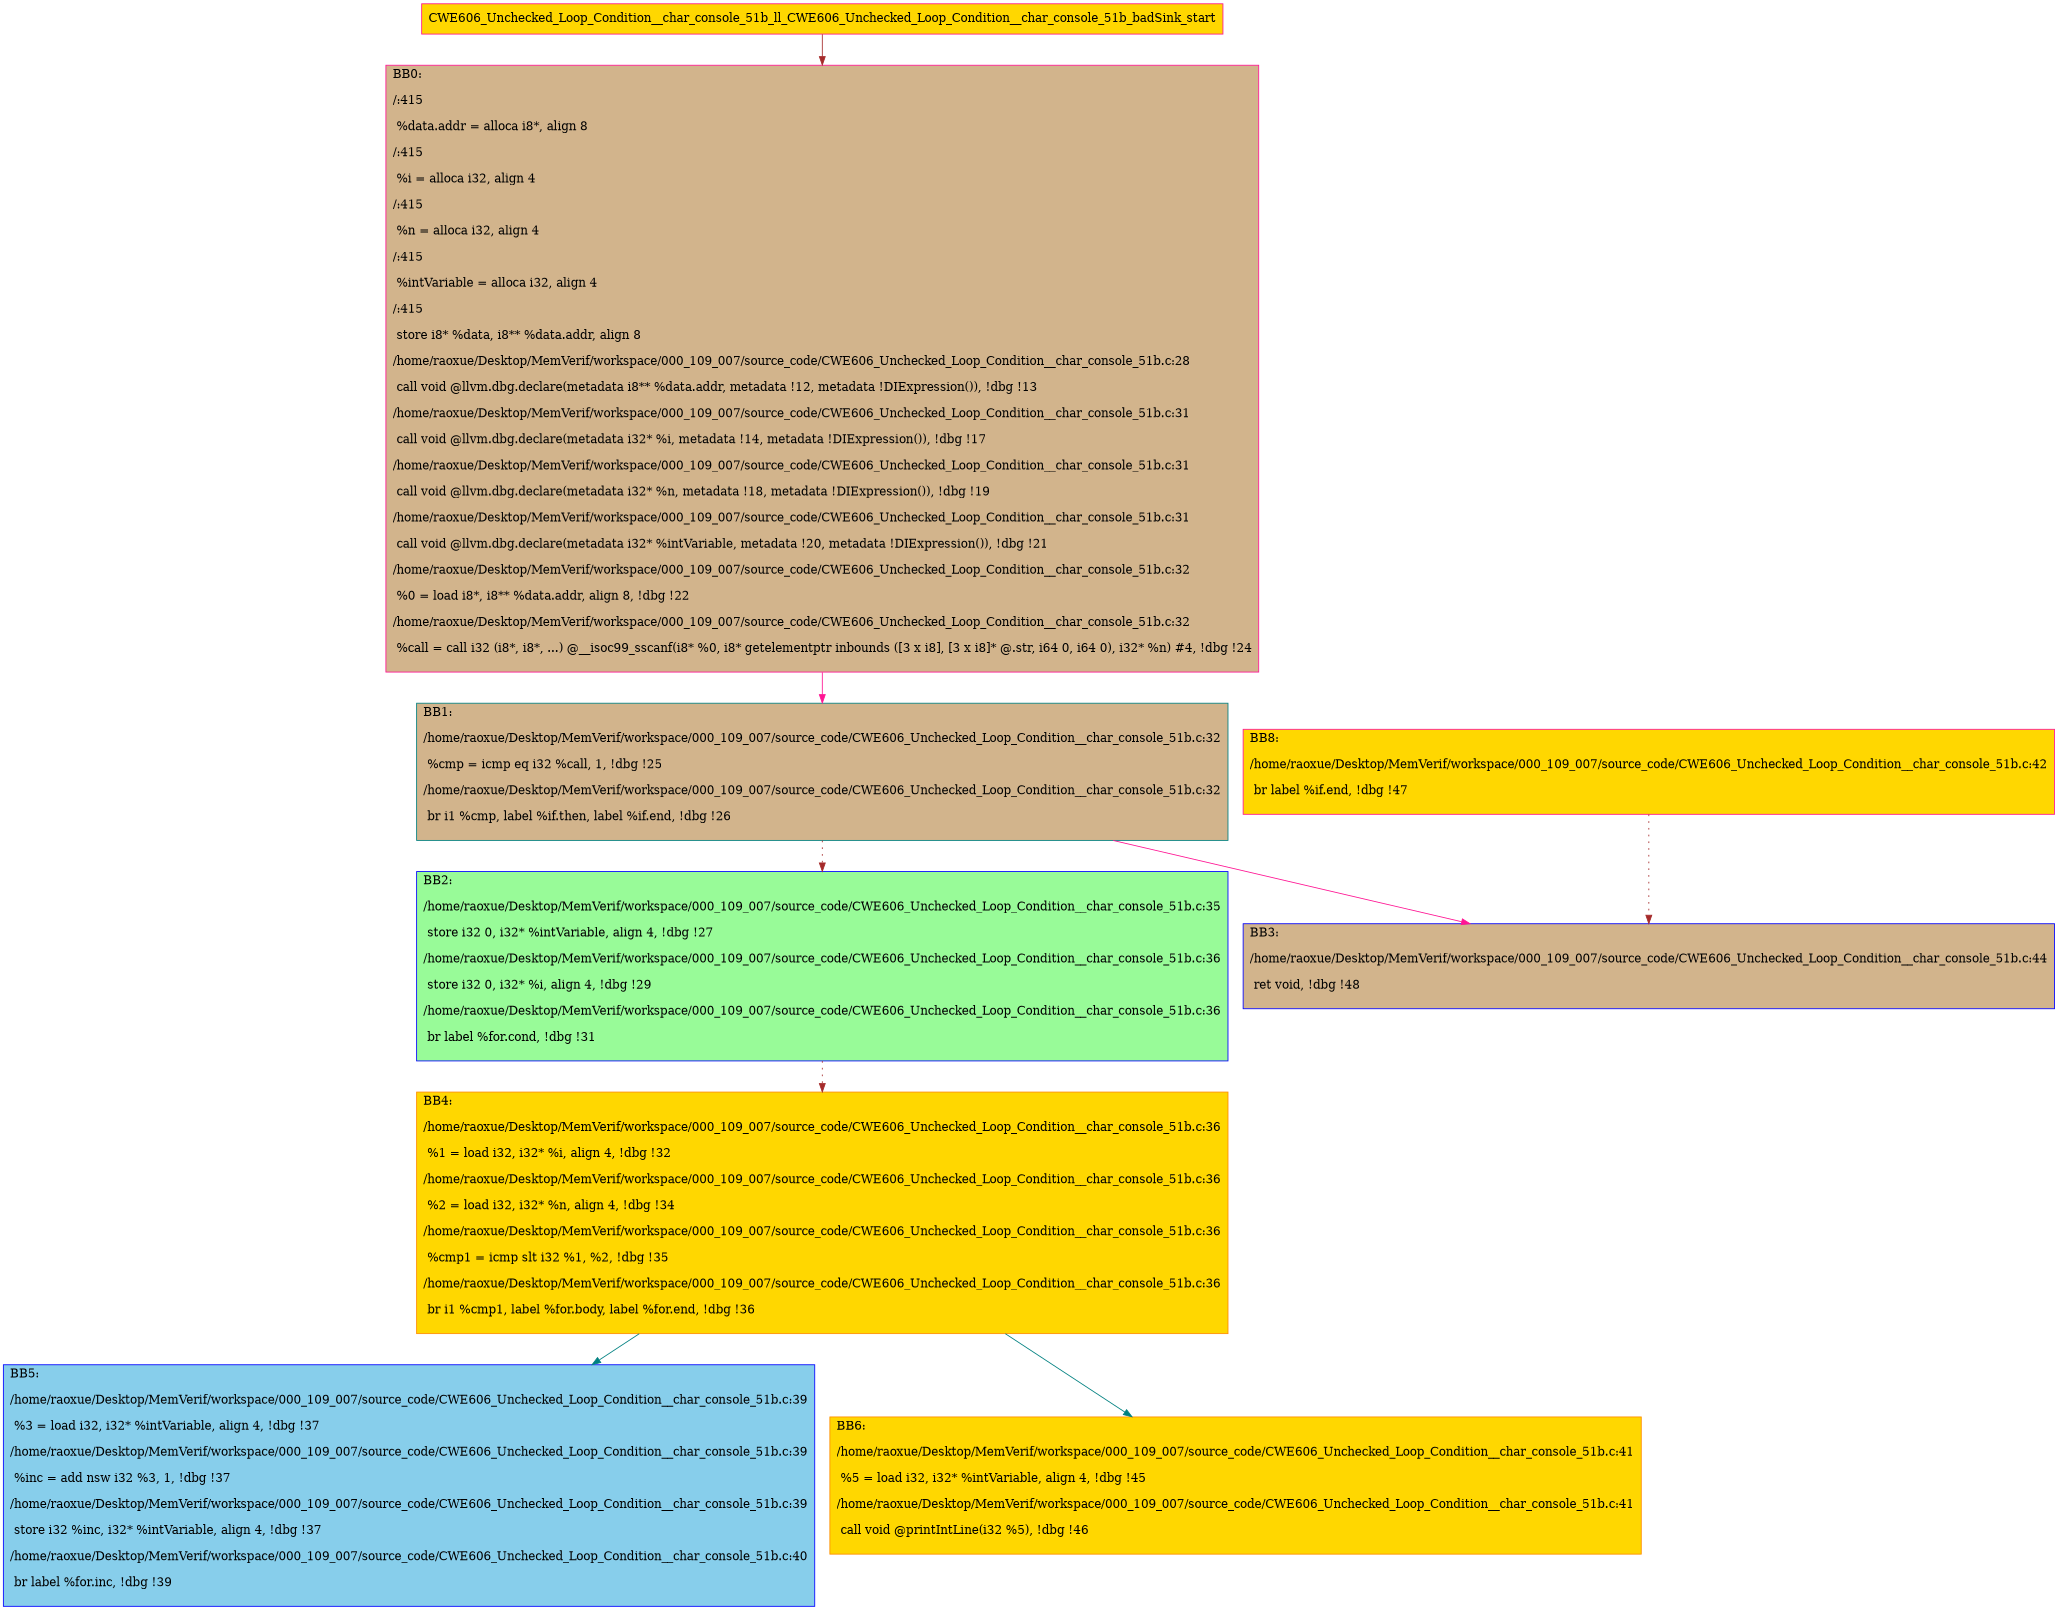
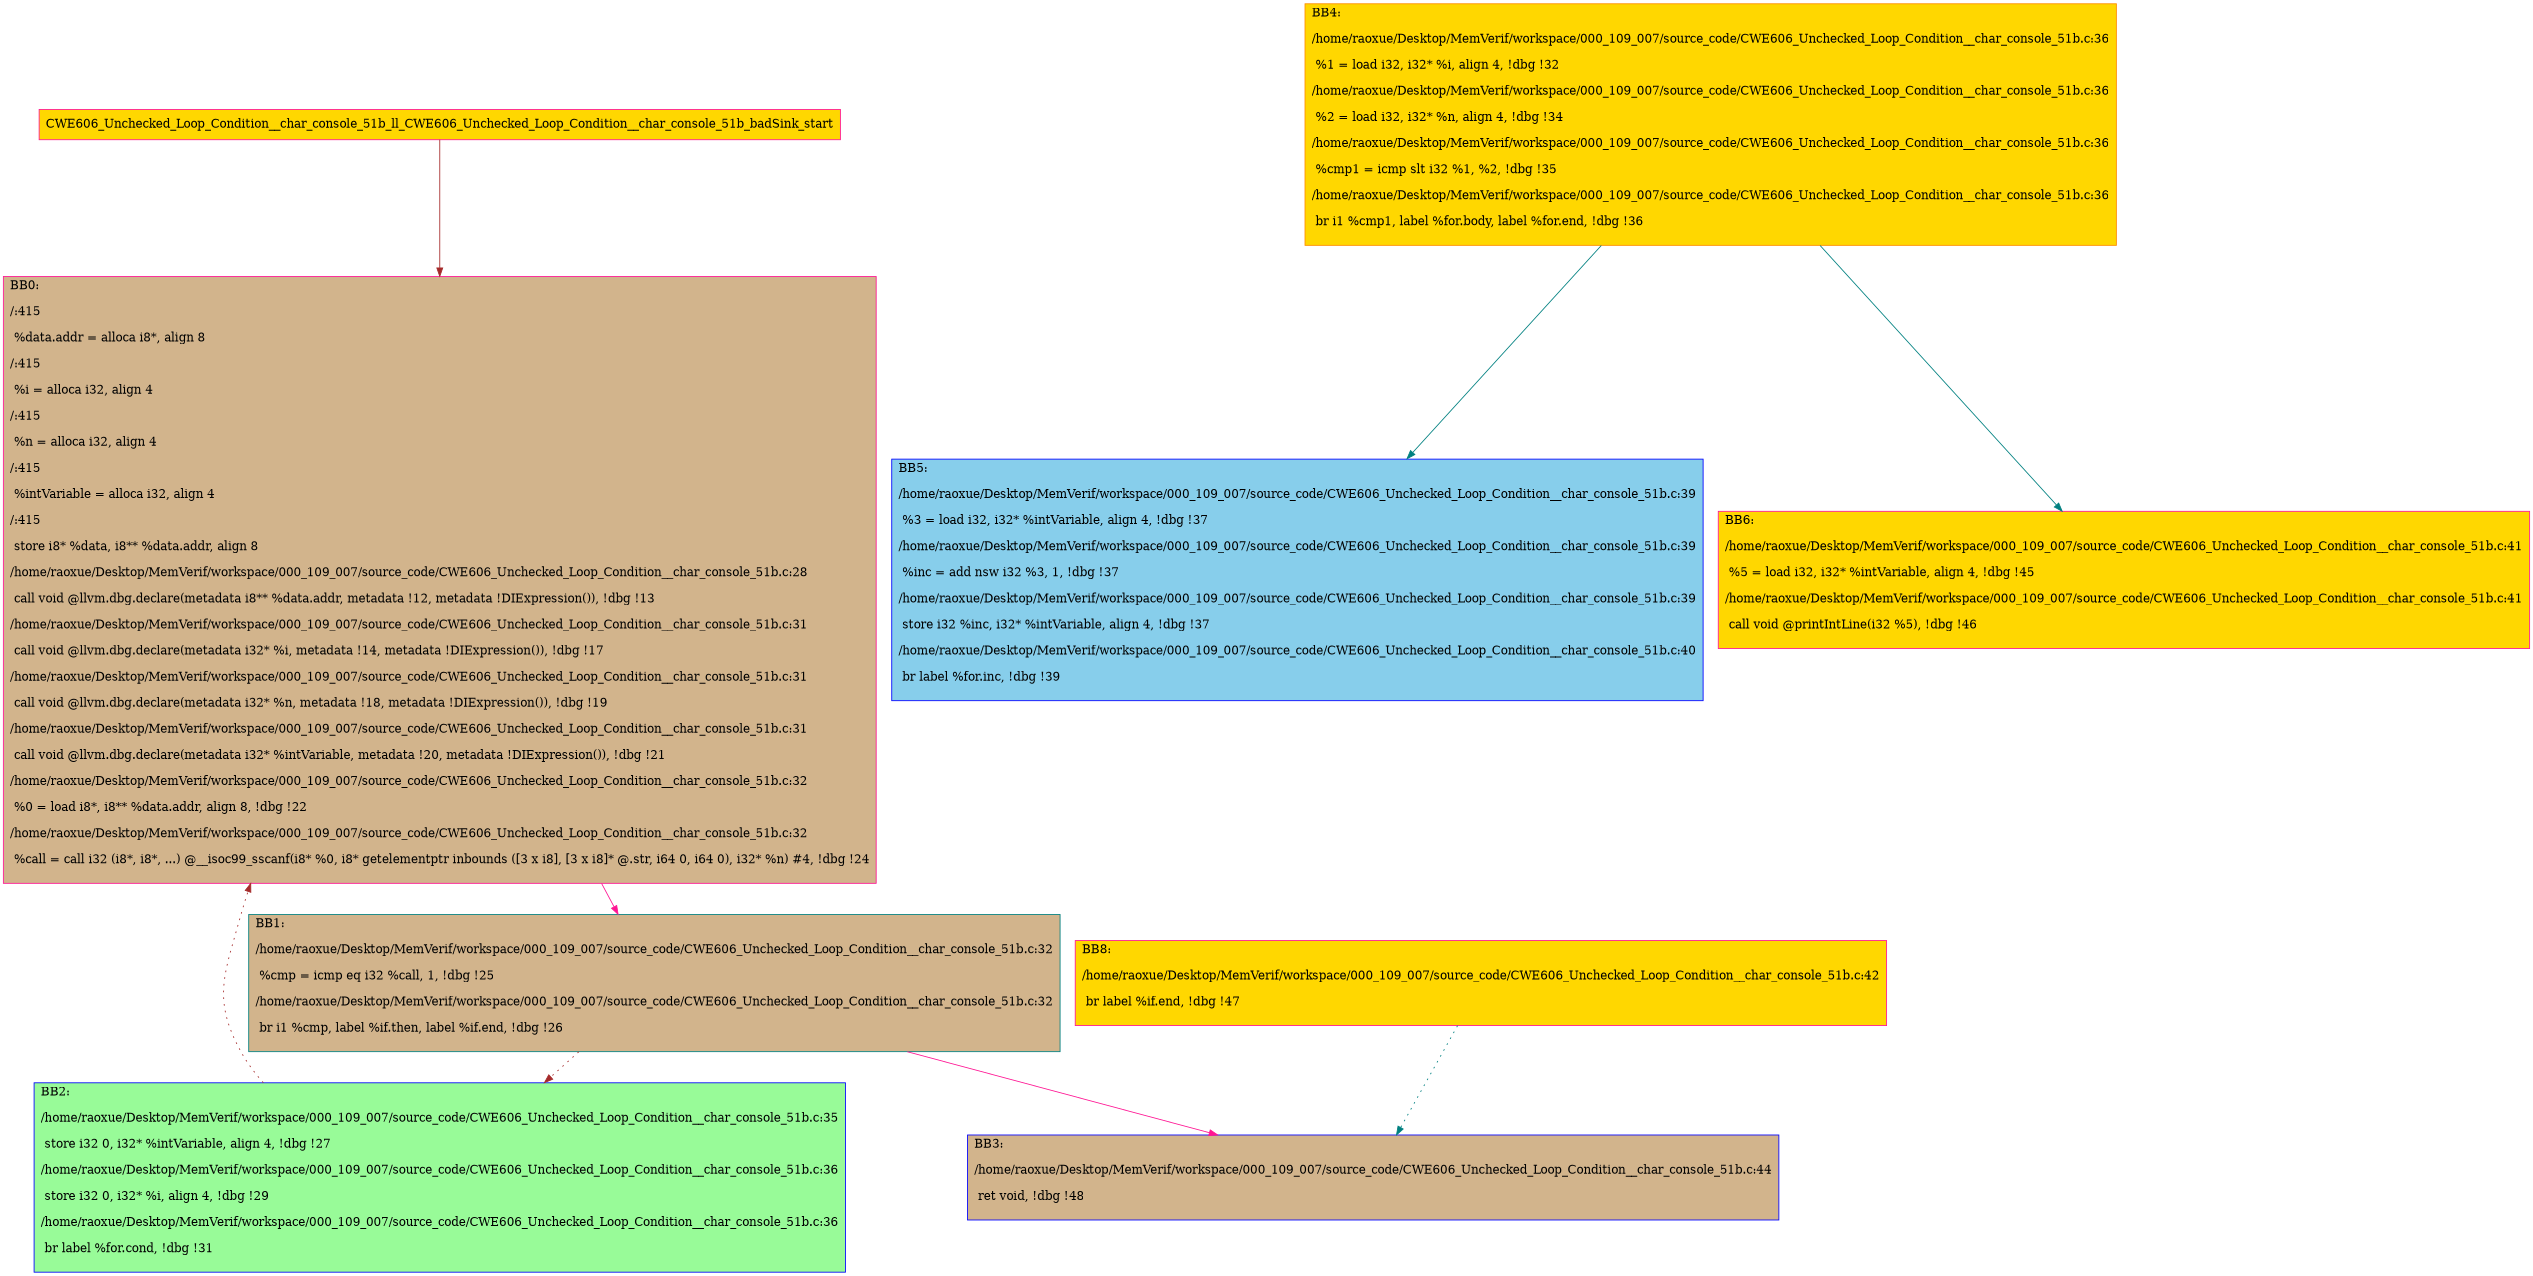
edge "BB8:" -> "BB3:": color brown -> teal
edge "BB2:" -> "BB4:": now "BB2:" -> "BB0:"
node "BB6:": color darkorange -> deeppink
